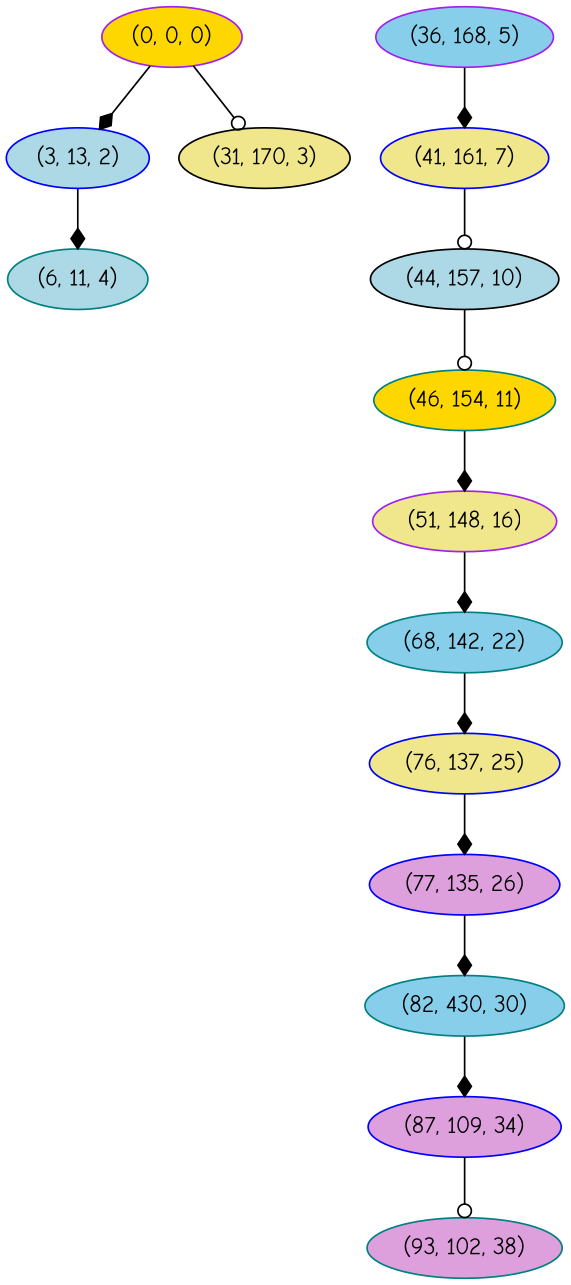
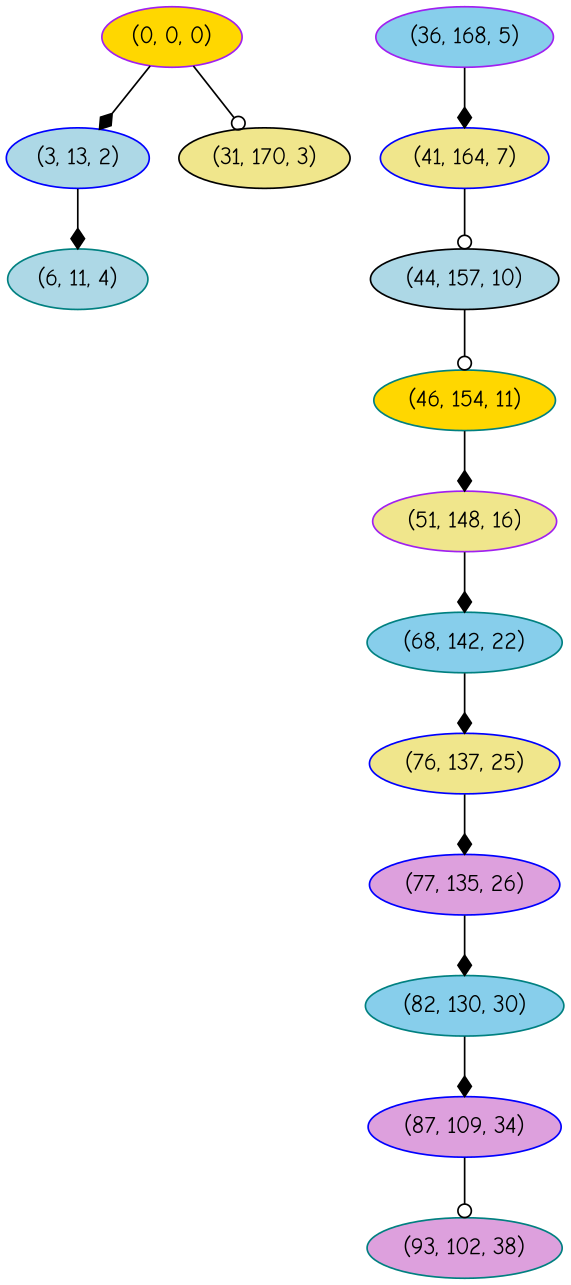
node "(41, 161, 7)": label "(41, 161, 7)" -> "(41, 164, 7)"
node "(82, 430, 30)": label "(82, 430, 30)" -> "(82, 130, 30)"
